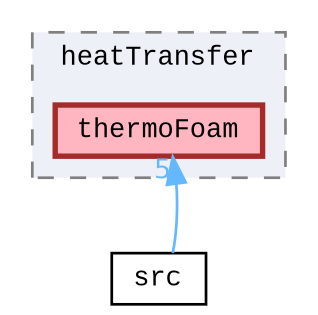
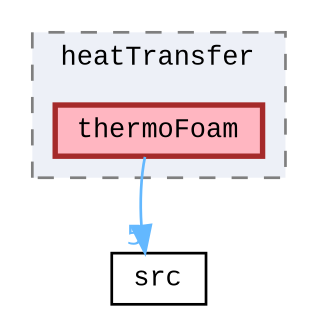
edge "src" -> "thermoFoam": reversed
